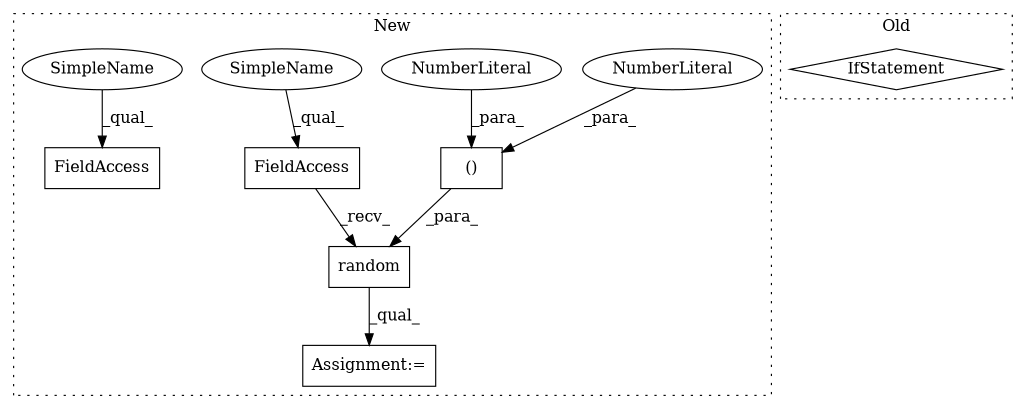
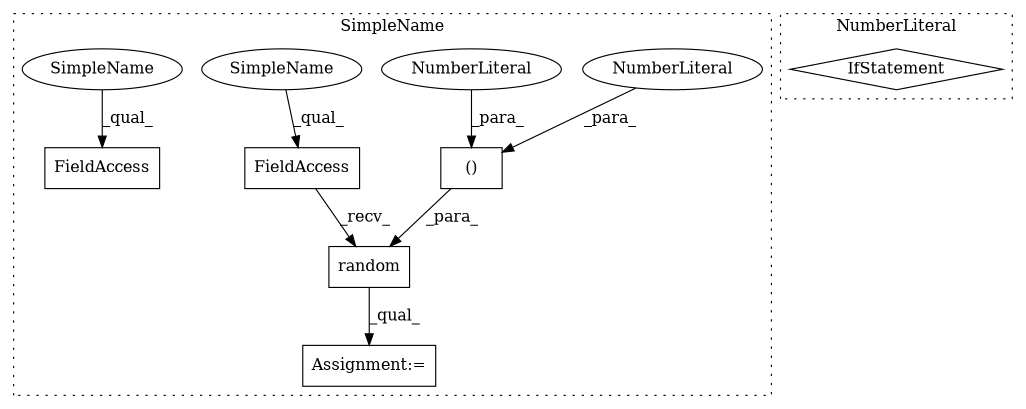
cluster "New": label "New" -> "SimpleName"
cluster "Old": label "Old" -> "NumberLiteral"
